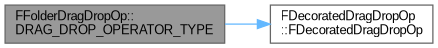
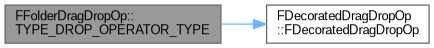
node "FFolderDragDropOp:: DRAG_DROP_OPERATOR_TYPE": label "FFolderDragDropOp:: DRAG_DROP_OPERATOR_TYPE" -> "FFolderDragDropOp:: TYPE_DROP_OPERATOR_TYPE"
